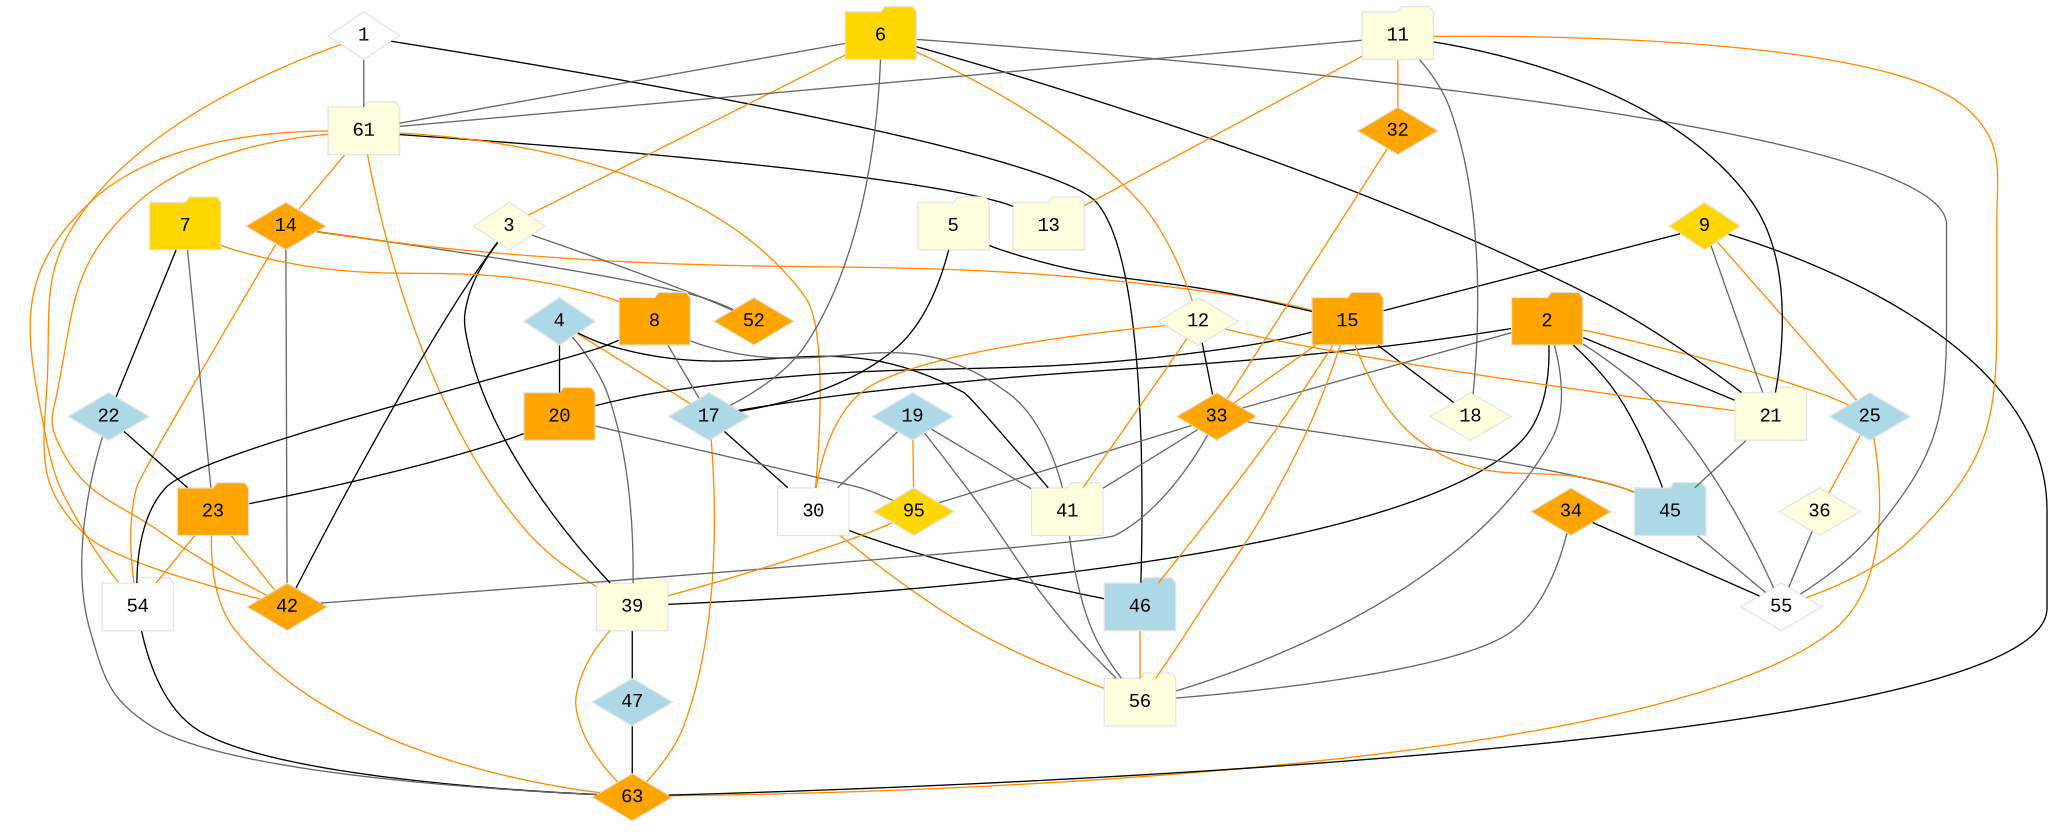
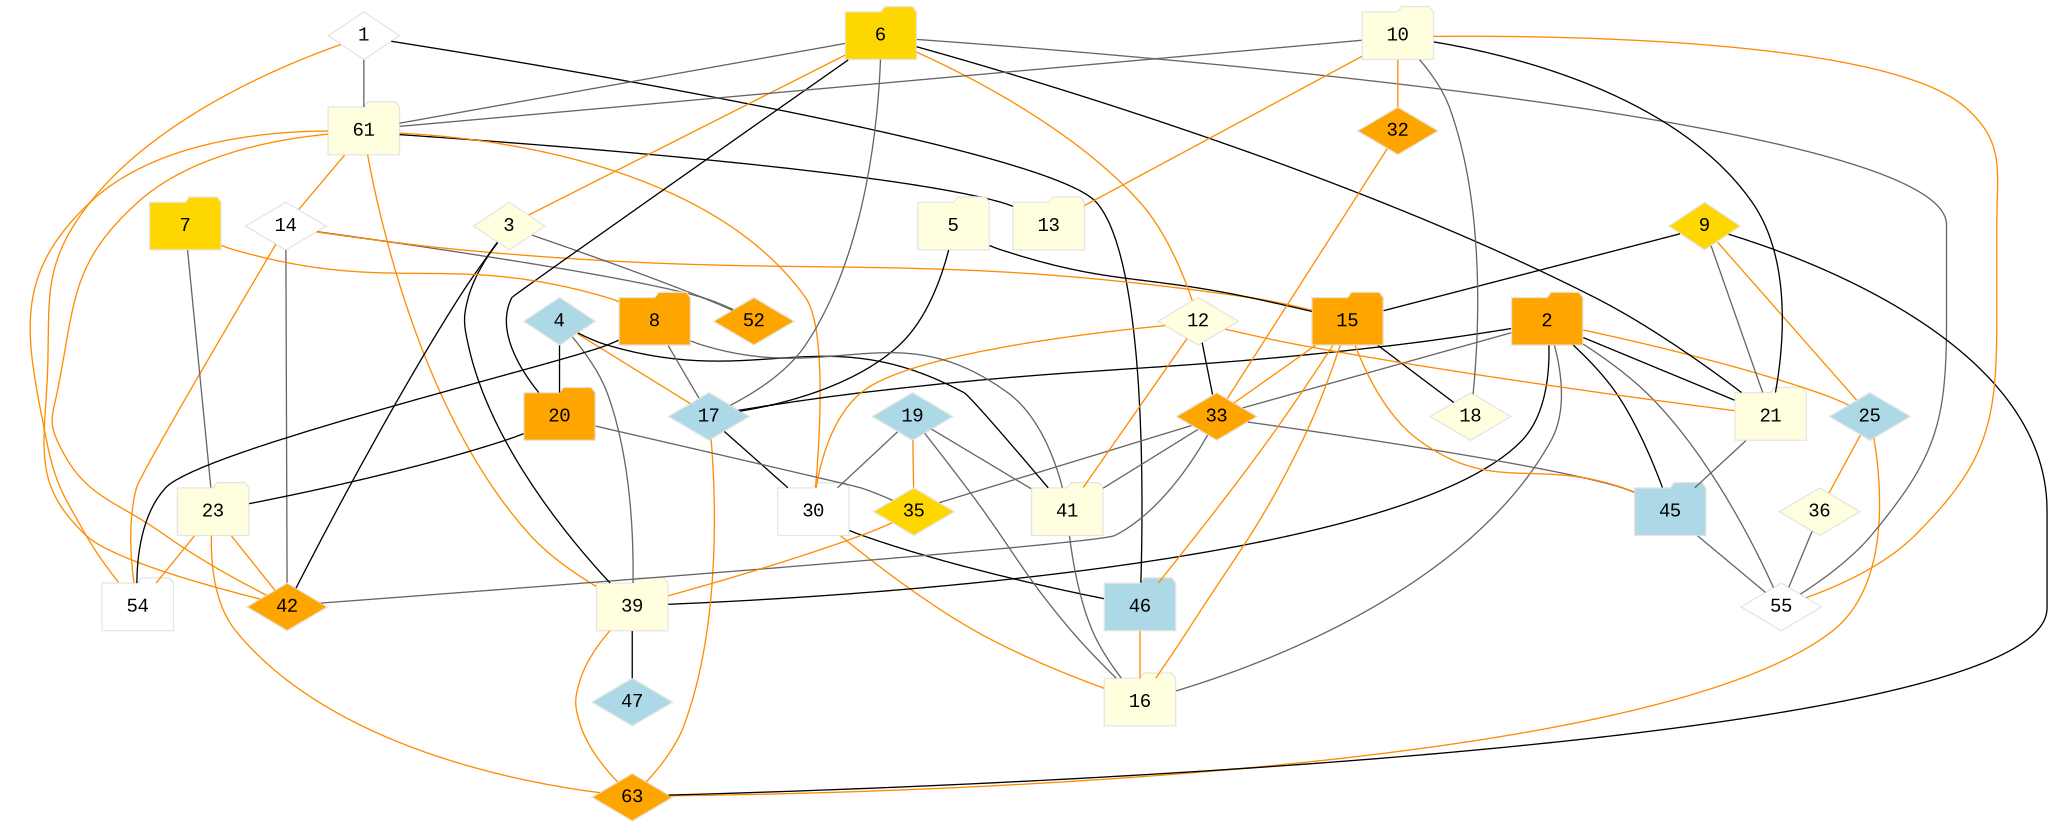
node "11": label "11" -> "10"
node "14": fillcolor orange -> white
edge "15" -- "20": now "6" -- "20"
node "22": removed
node "23": fillcolor orange -> lightyellow
node "95": label "95" -> "35"
node "34": removed
node "56": label "56" -> "16"
edge "54" -- "63": removed
edge "47" -- "63": removed
